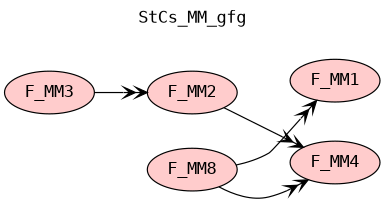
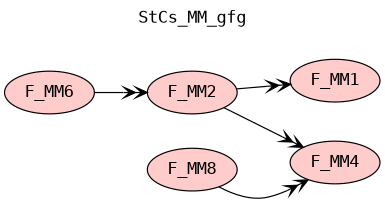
node "F_MM3": label "F_MM3" -> "F_MM6"
edge "F_MM8" -> "F_MM1": now "F_MM2" -> "F_MM1"
